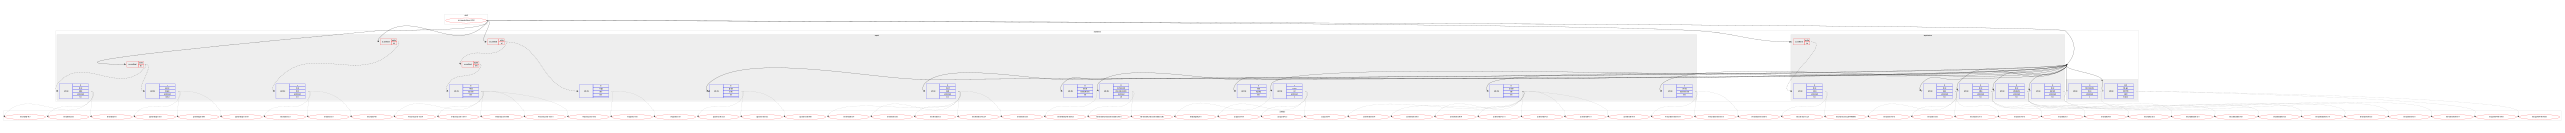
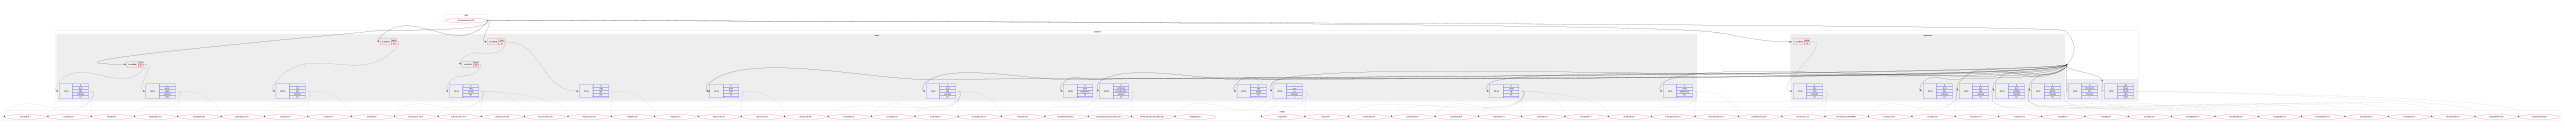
node "sys-apps/sed-4.3-r1": removed
